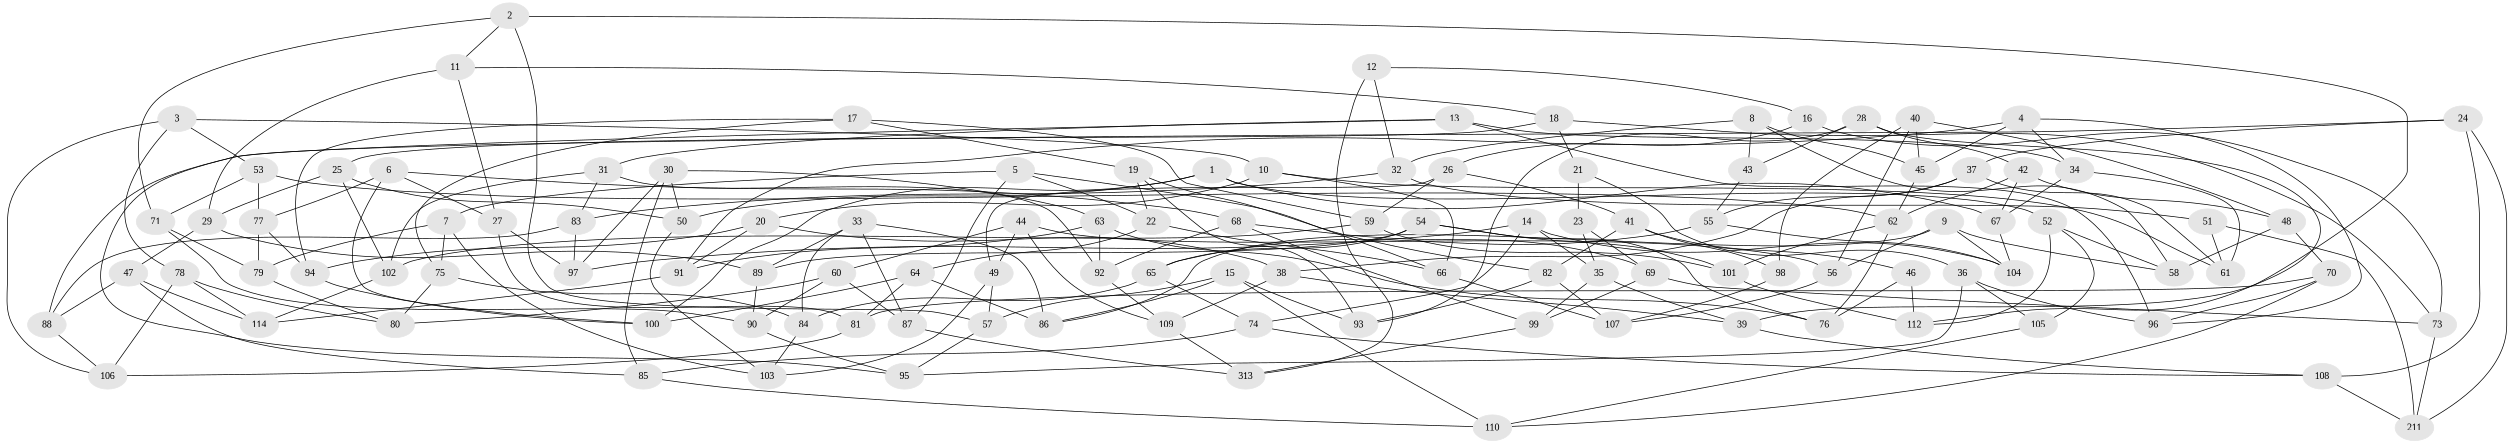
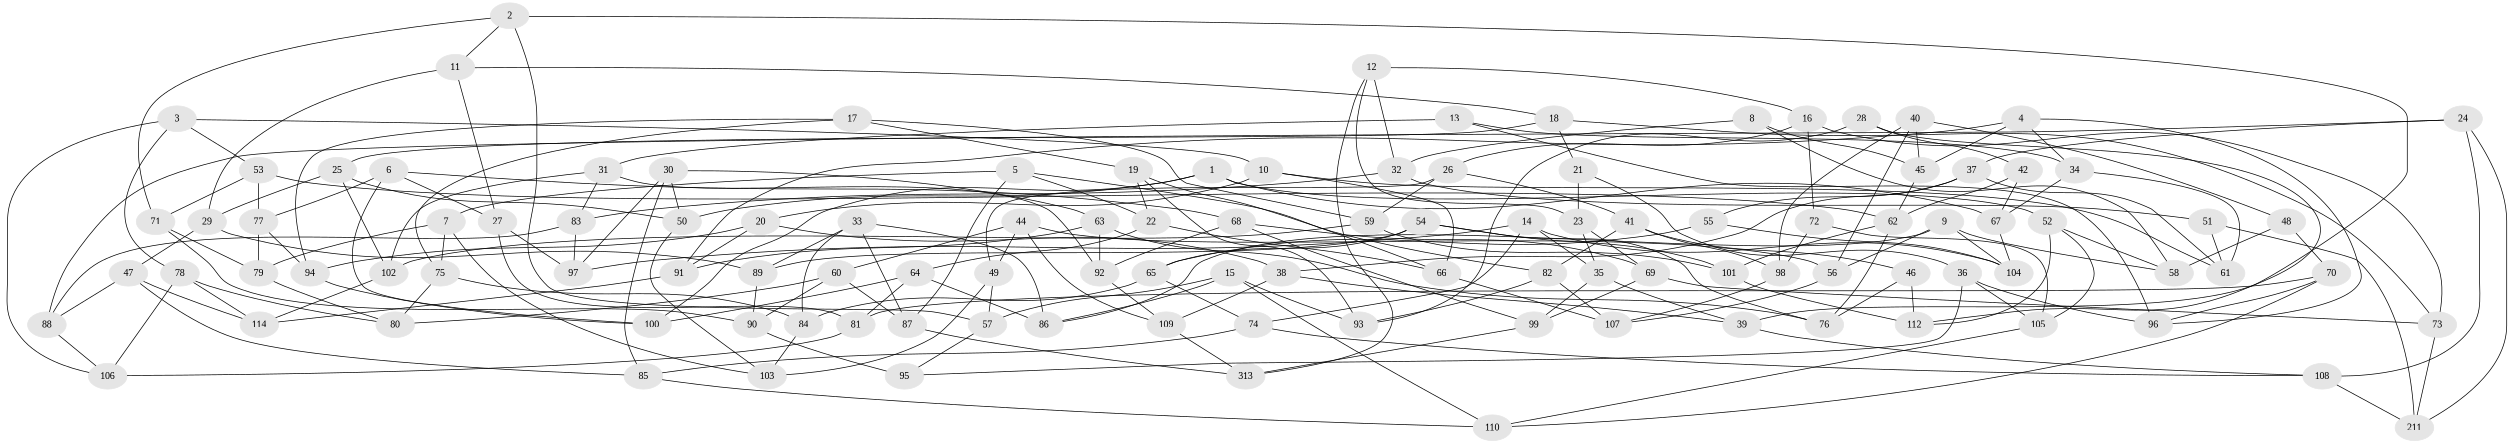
node "43": removed
edge "42" -- "48": removed
edge "12" -- "23": added
node "72": added
edge "13" -- "95": removed
